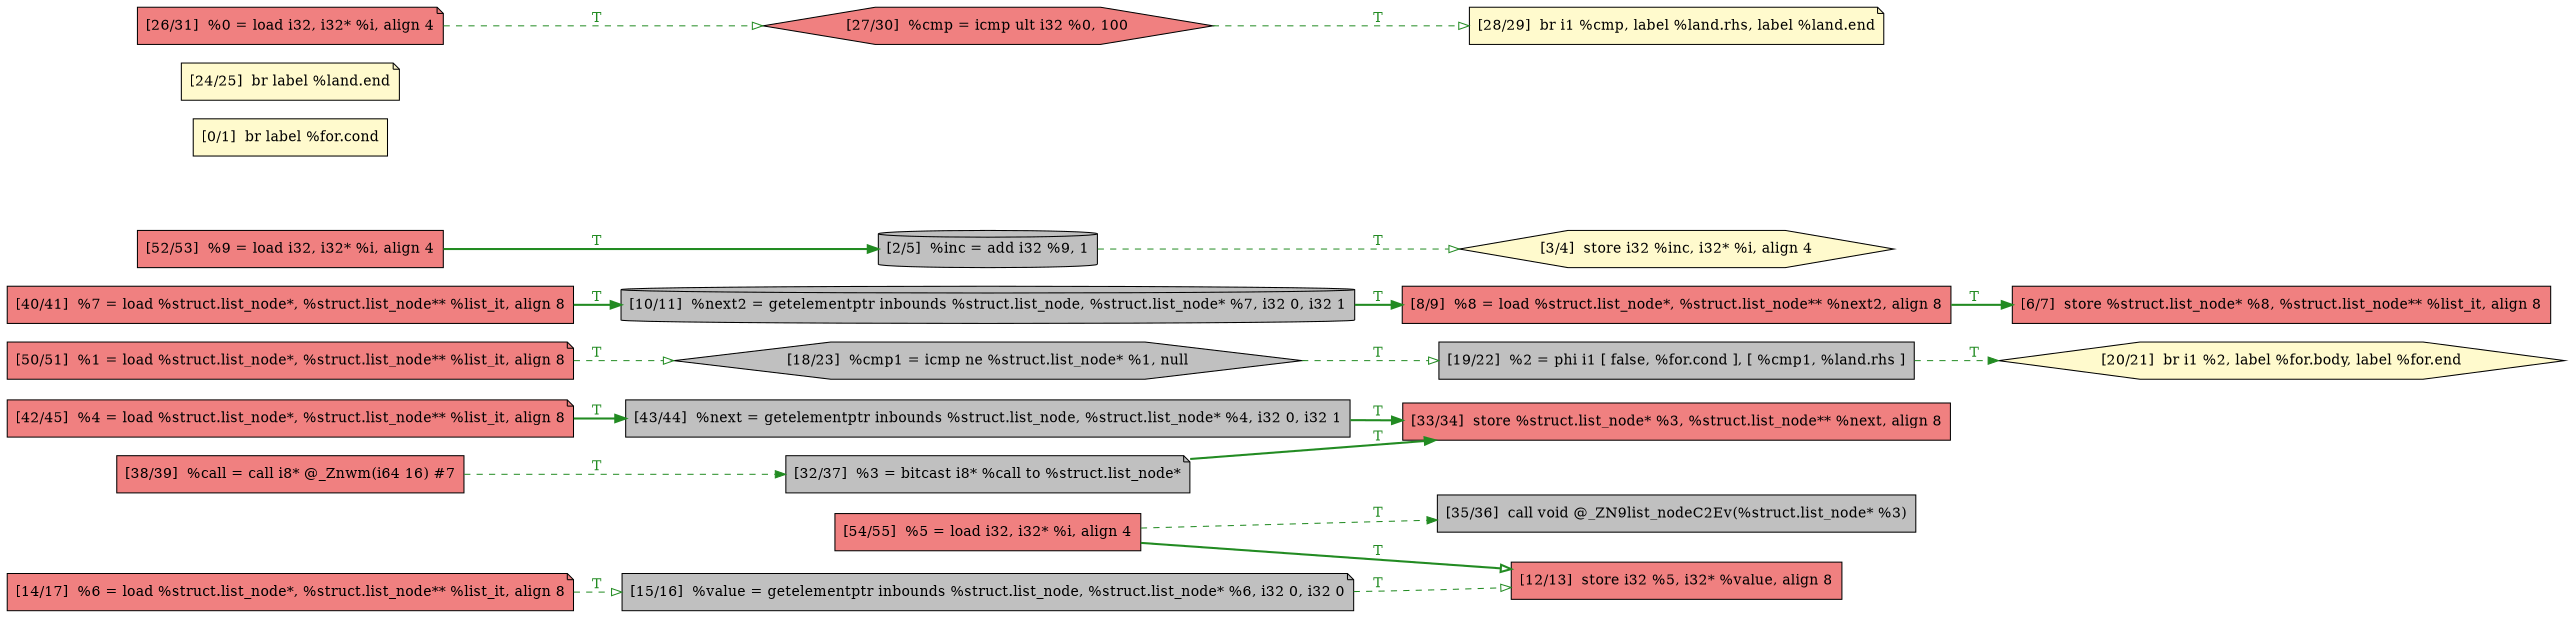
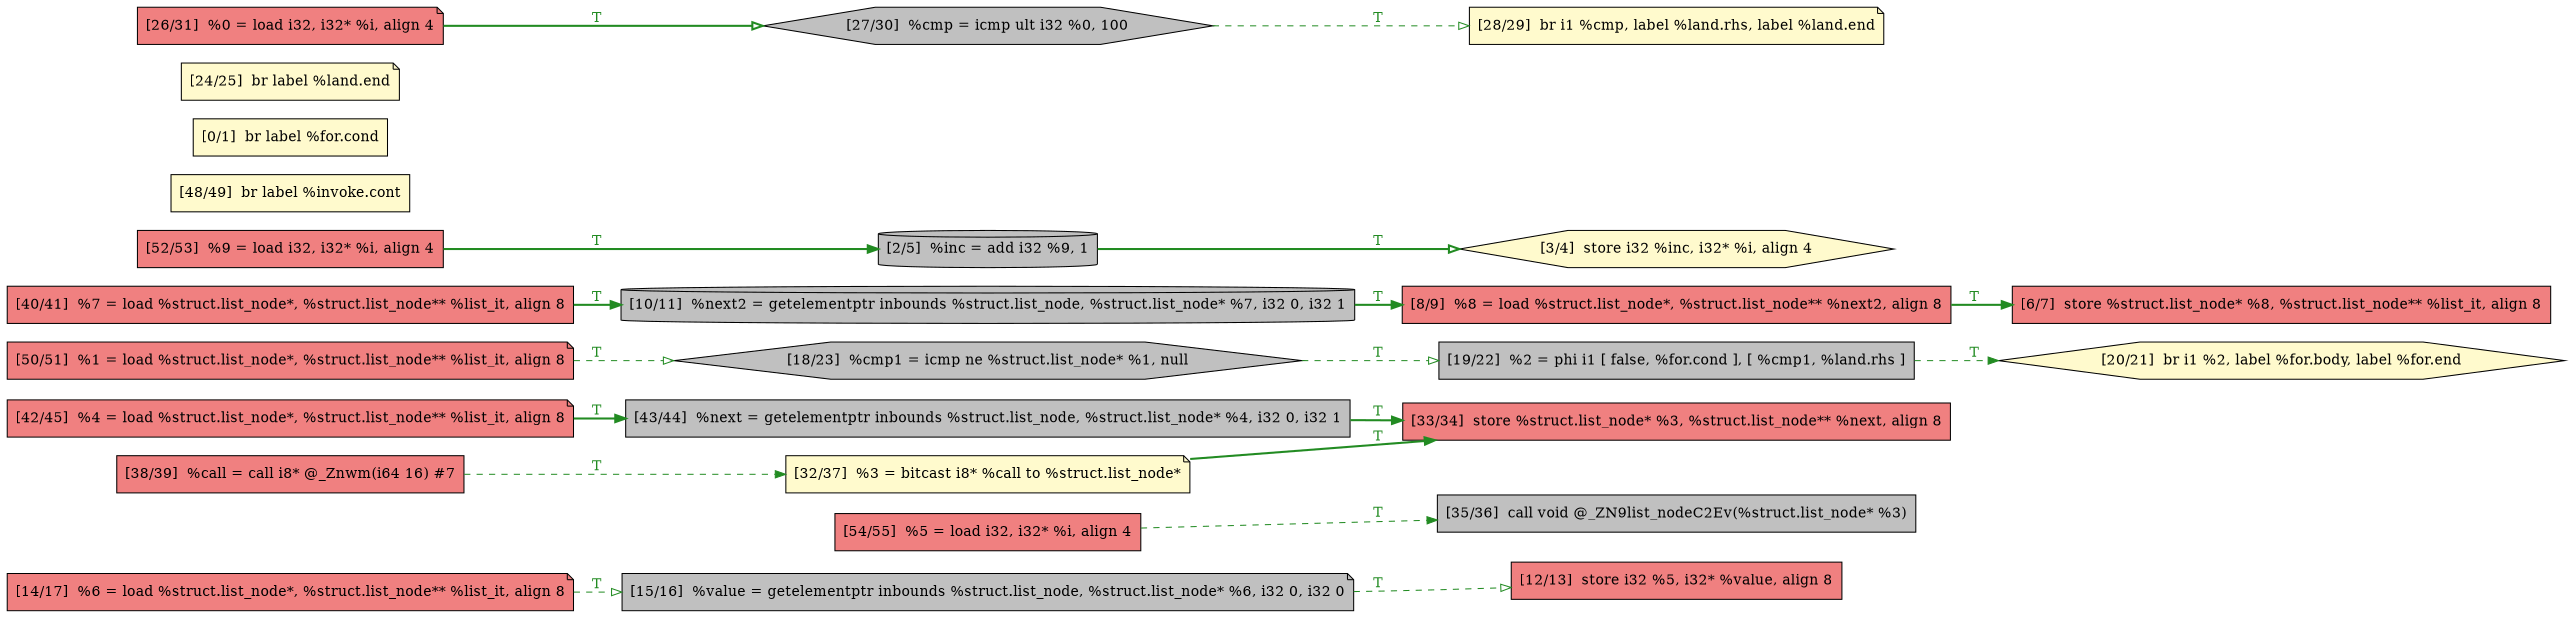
edge "[26/31]  %0 = load i32, i32* %i, align 4" -> "[27/30]  %cmp = icmp ult i32 %0, 100": style dashed -> bold
node "[27/30]  %cmp = icmp ult i32 %0, 100": fillcolor lightcoral -> grey
node "[48/49]  br label %invoke.cont": added
edge "[2/5]  %inc = add i32 %9, 1" -> "[3/4]  store i32 %inc, i32* %i, align 4": style dashed -> bold
node "[32/37]  %3 = bitcast i8* %call to %struct.list_node*": fillcolor grey -> lemonchiffon
edge "[54/55]  %5 = load i32, i32* %i, align 4" -> "[12/13]  store i32 %5, i32* %value, align 8": removed, label "T"
